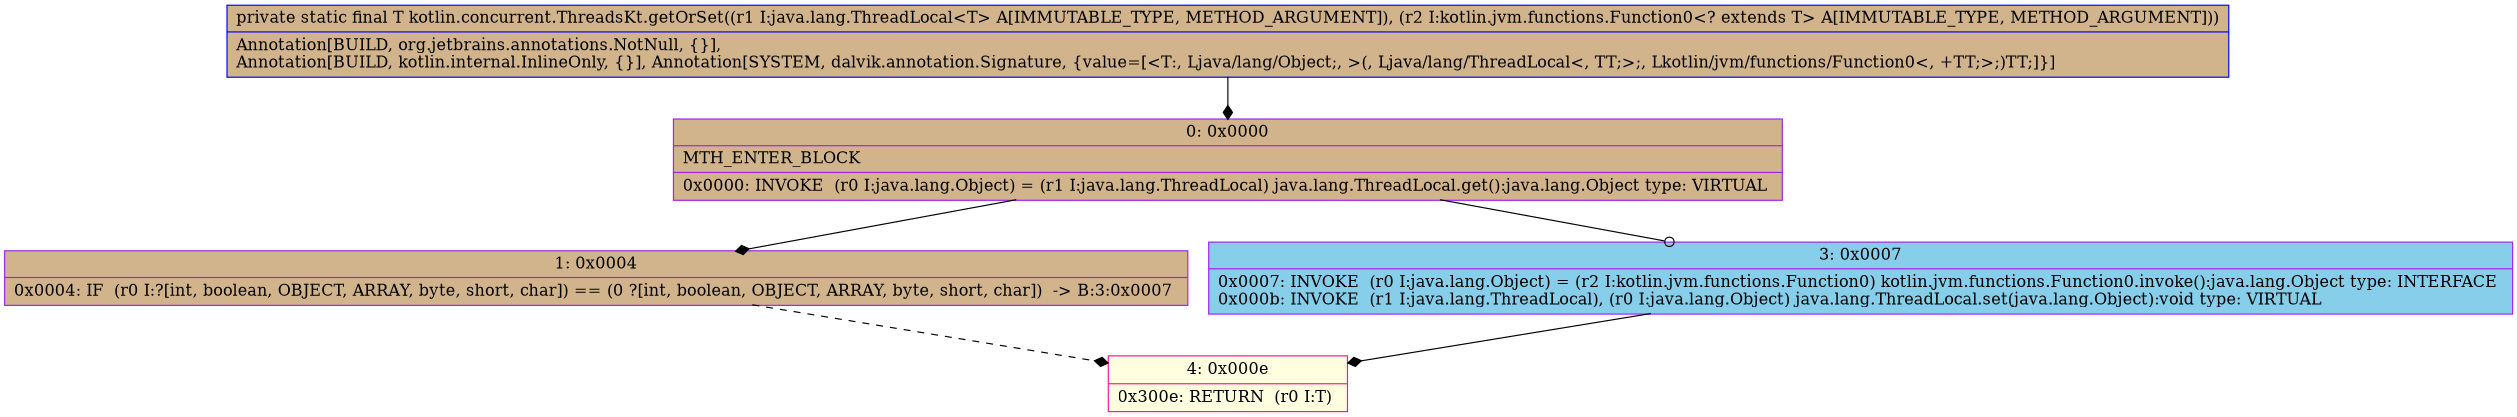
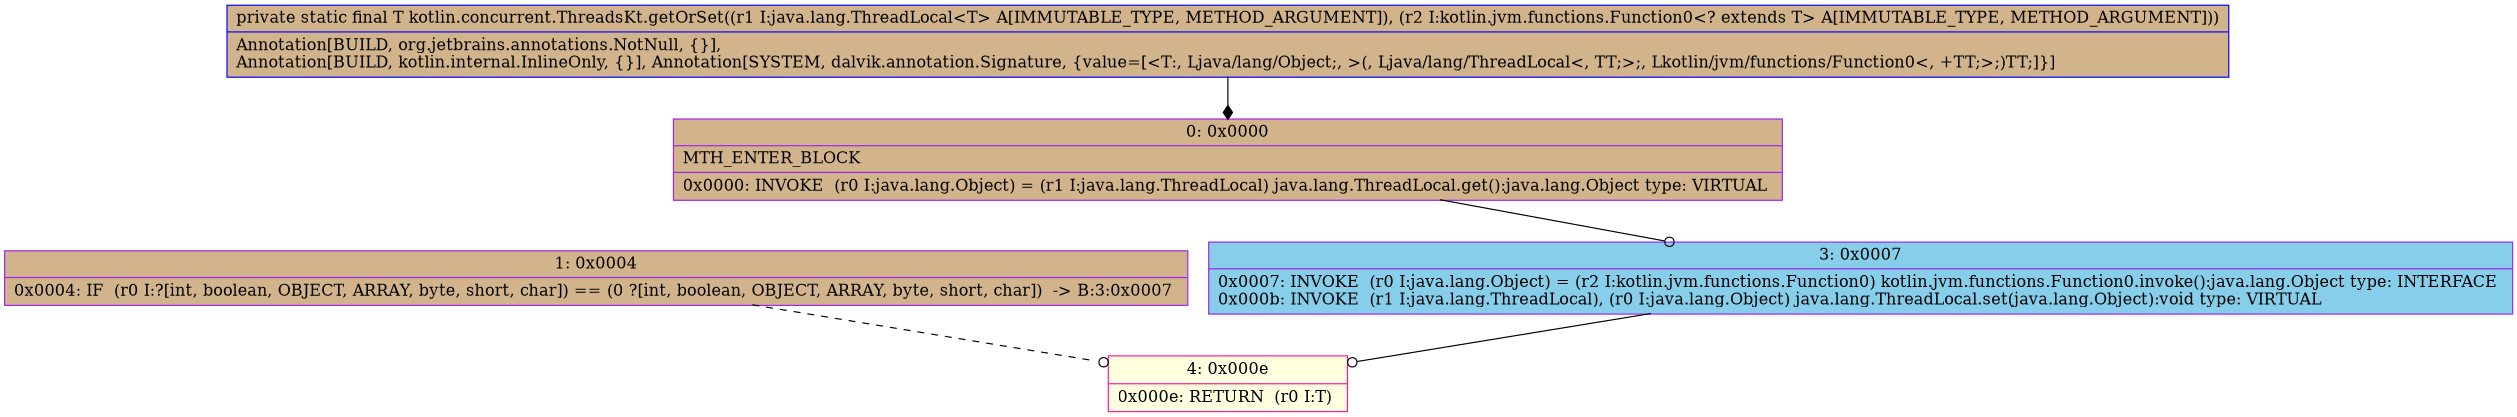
edge "0: 0x0000" -> "1: 0x0004": removed
edge "1: 0x0004" -> "4: 0x000e": arrowhead diamond -> odot
edge "3: 0x0007" -> "4: 0x000e": arrowhead diamond -> odot
node "4: 0x000e": text "0x300e: RETURN  (r0 I:T)" -> "0x000e: RETURN  (r0 I:T)"
